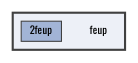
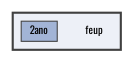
node "2feup": label "2feup" -> "2ano"
